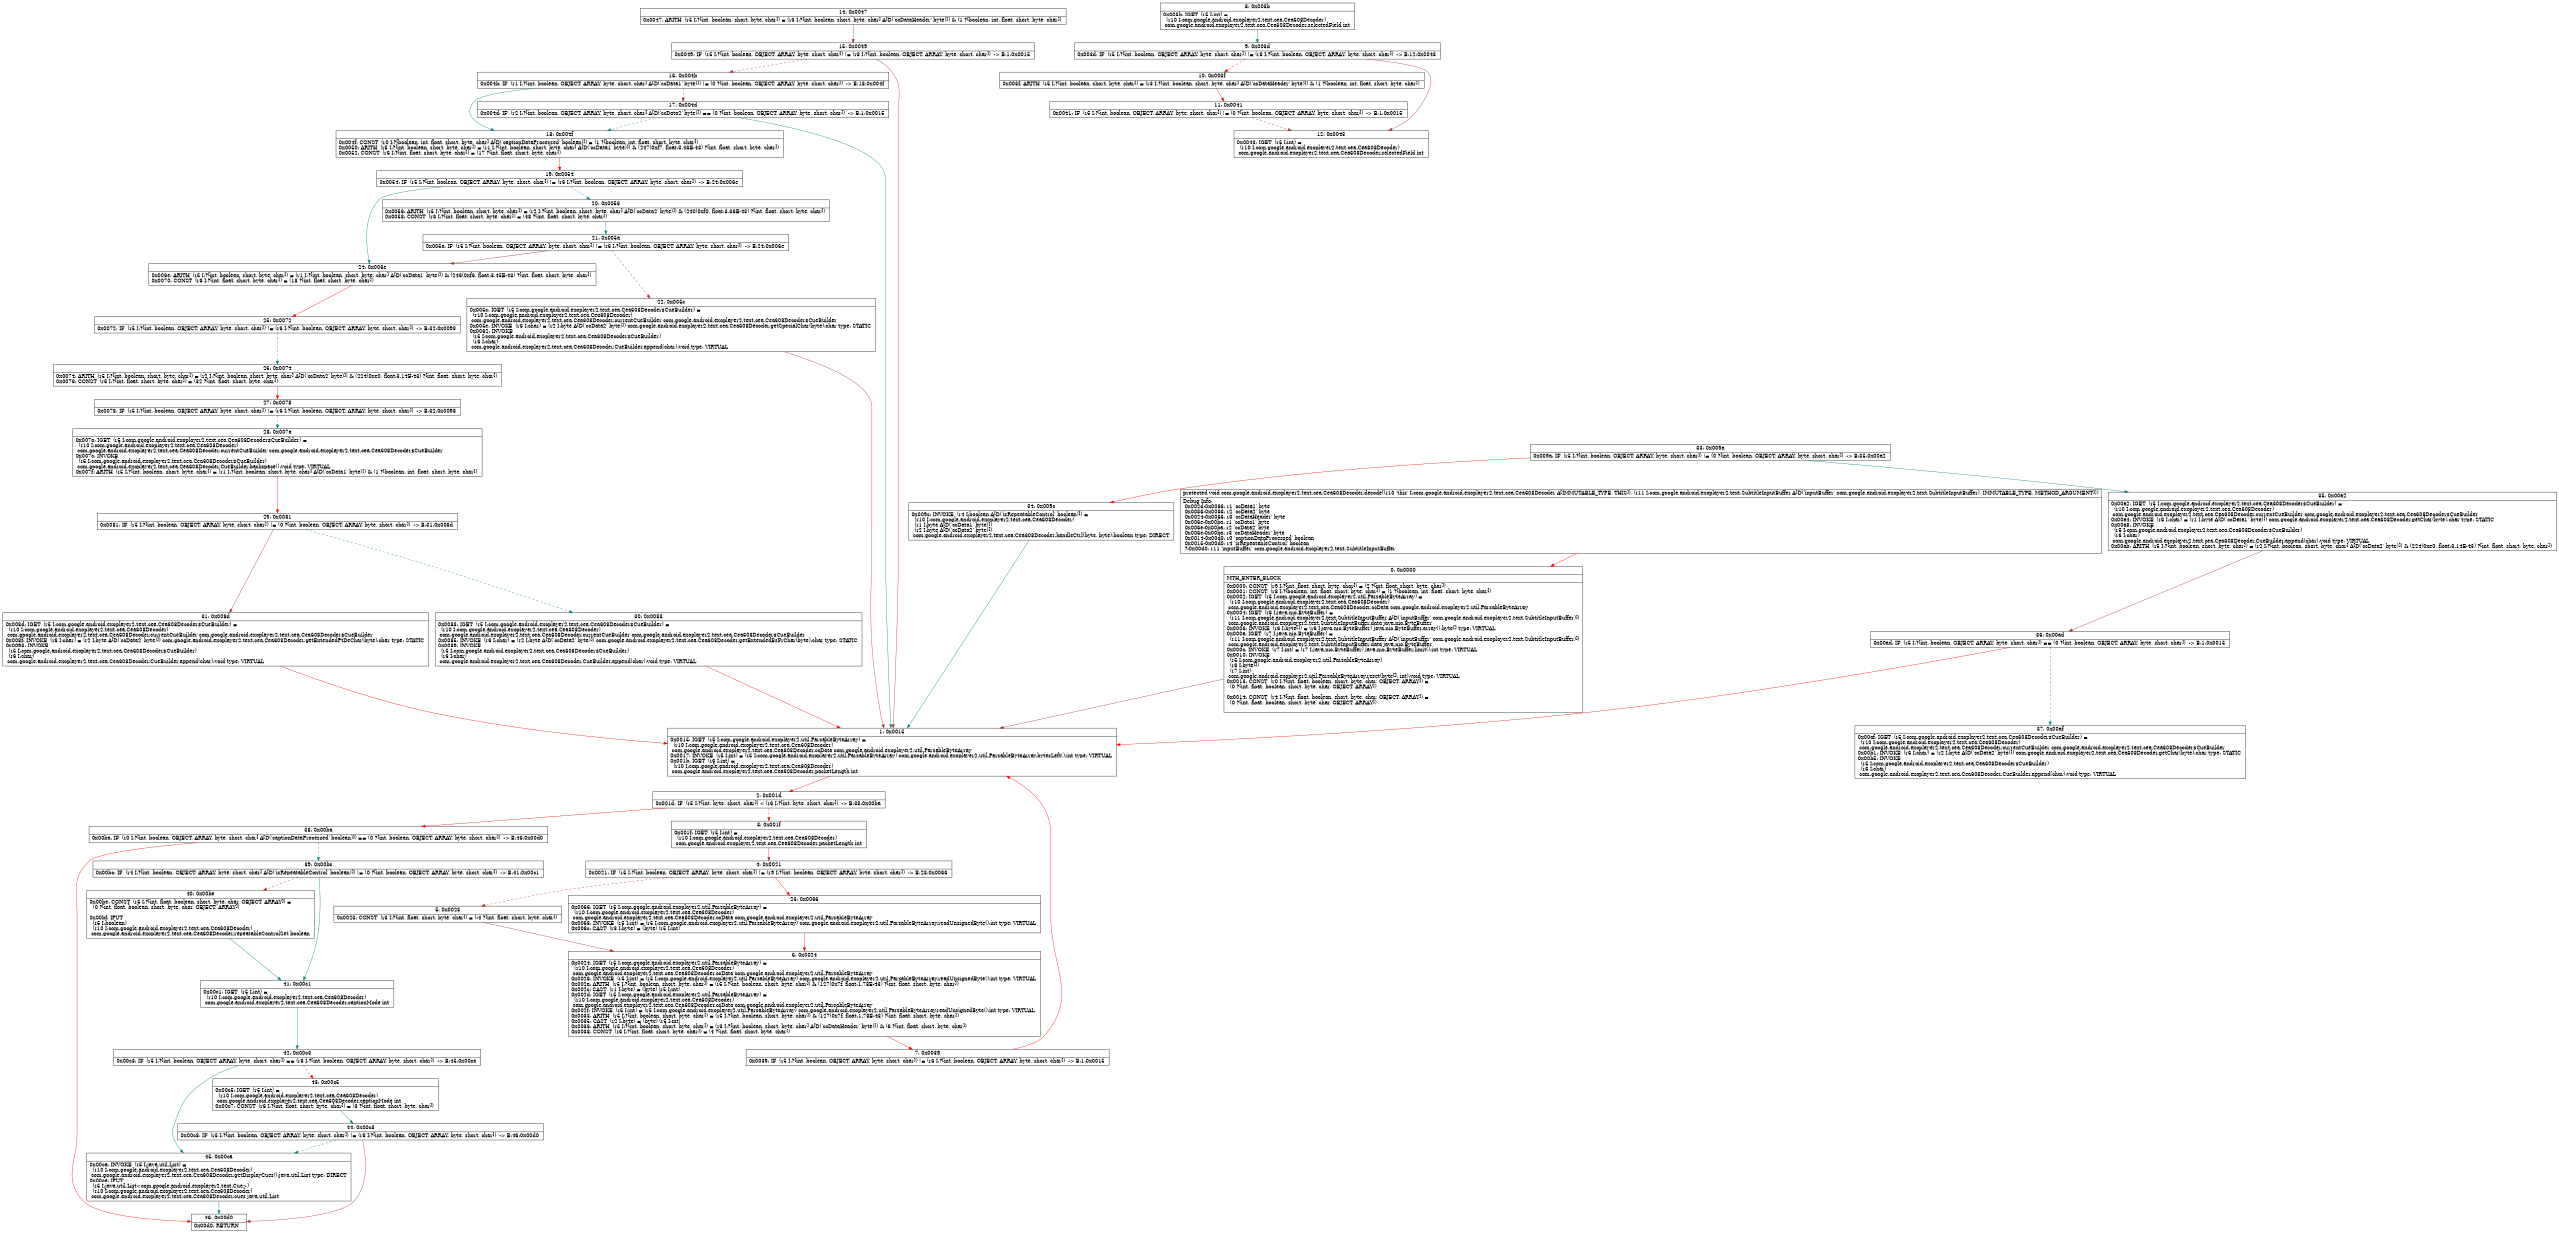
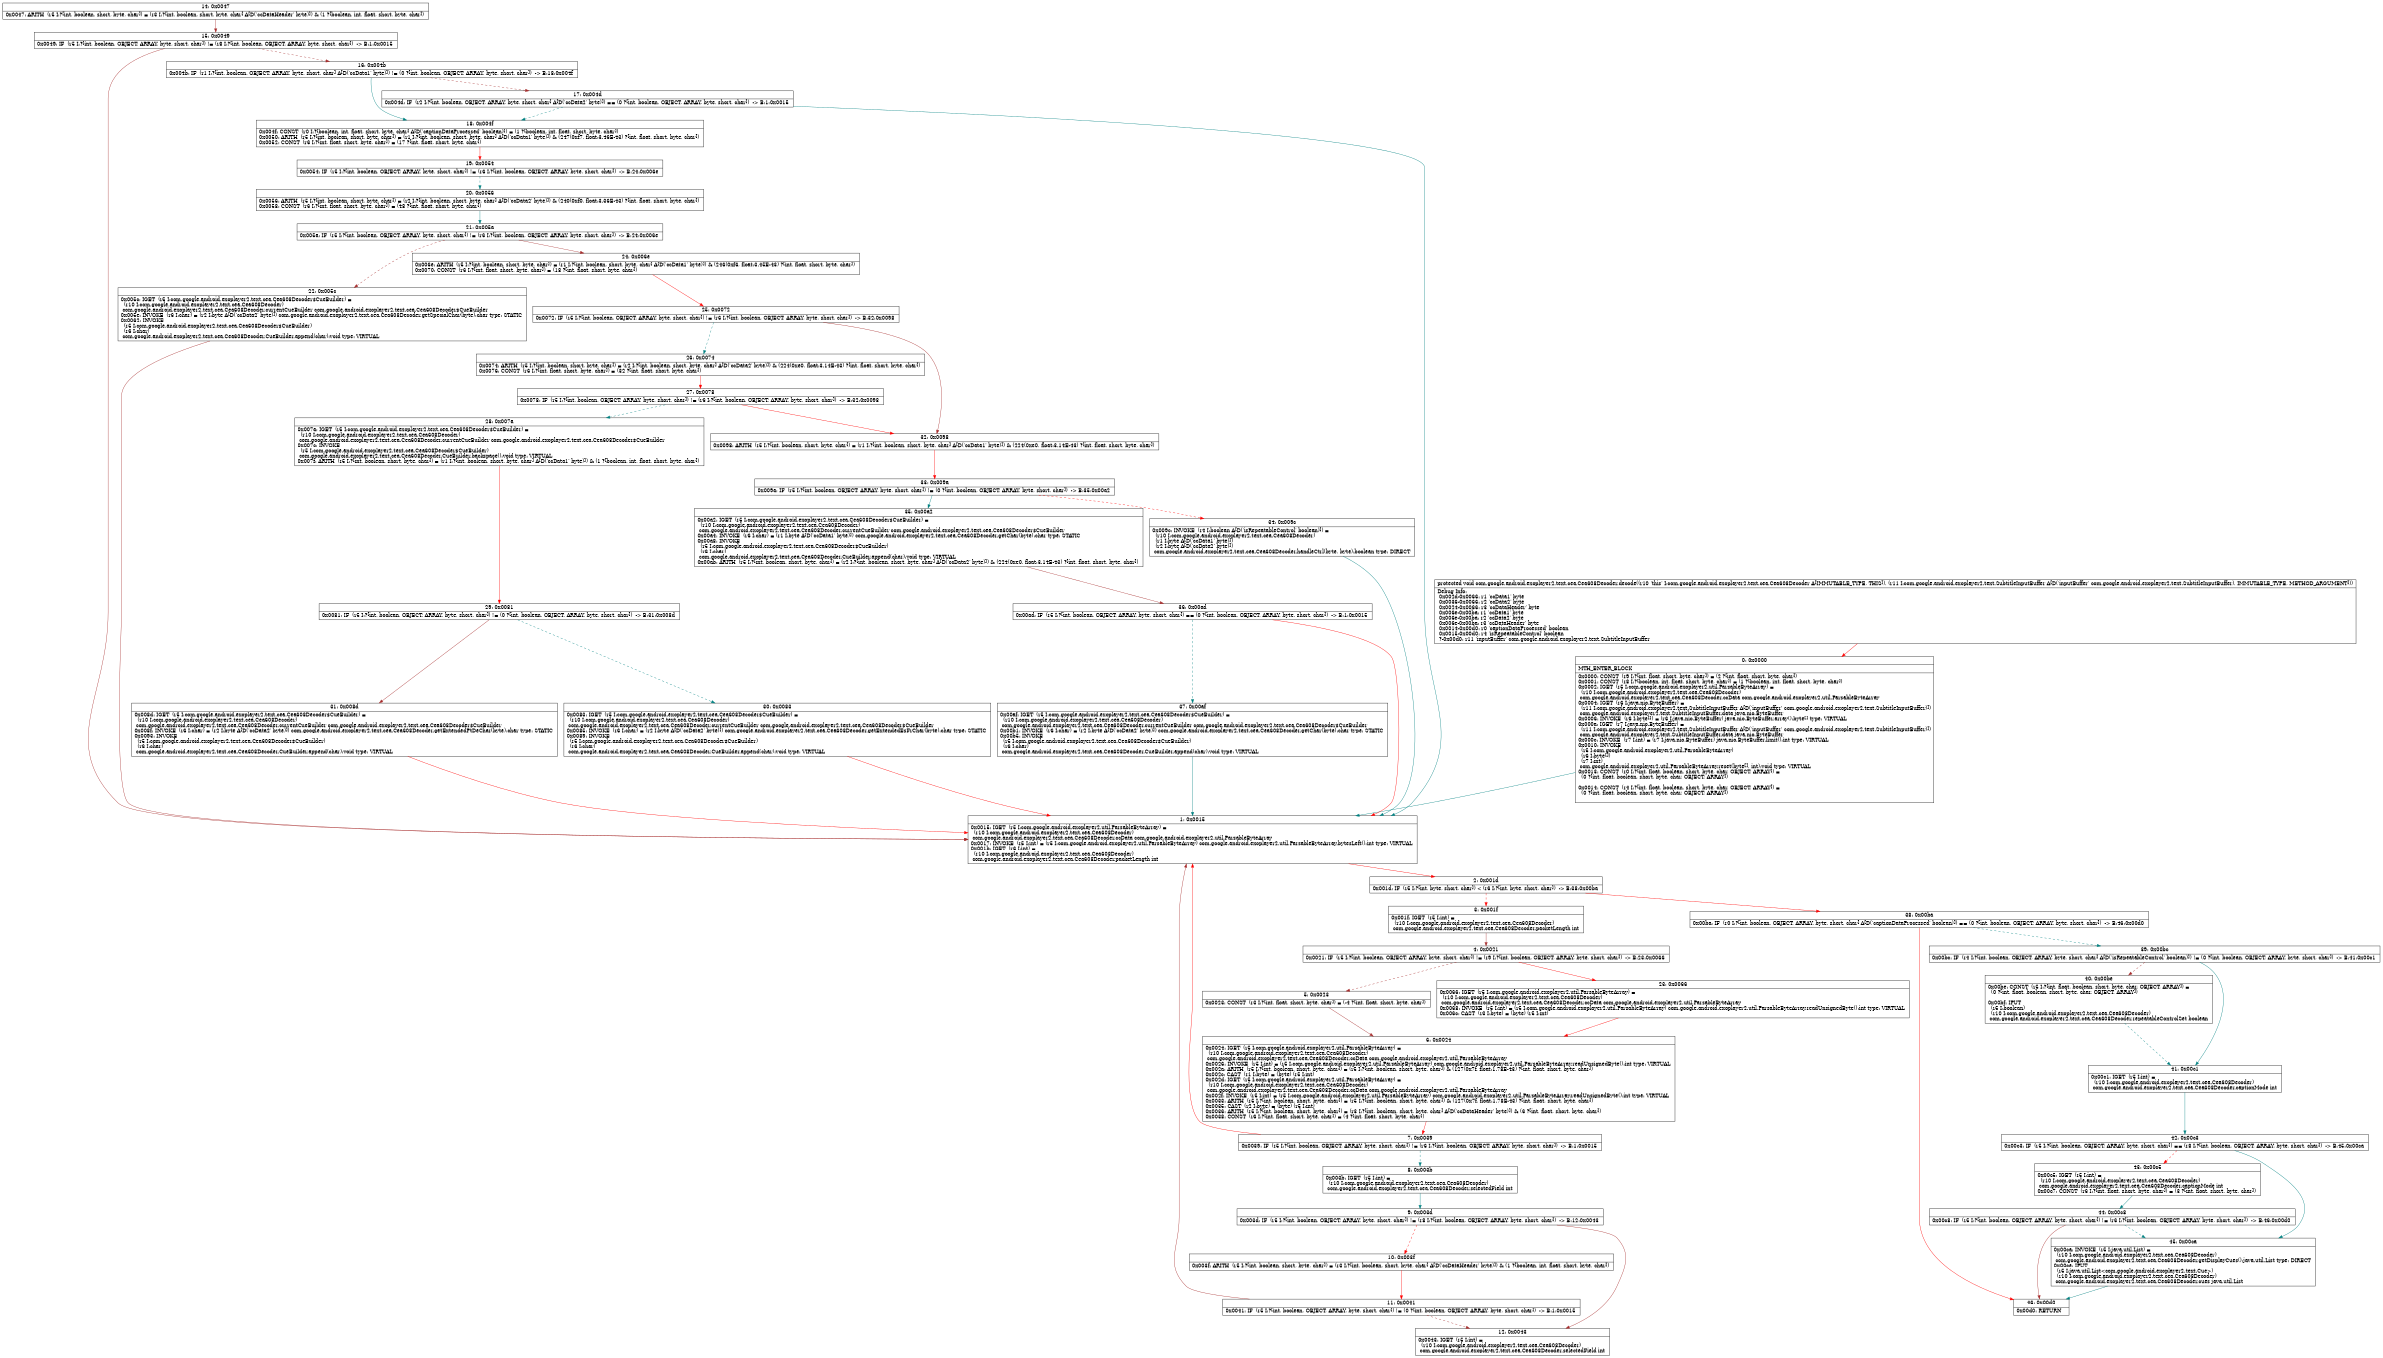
edge "19: 0x0054" -> "24: 0x006e": removed
node "32: 0x0098": added
edge "33: 0x009a" -> "34: 0x009c": style solid -> dashed
edge "0: 0x0000" -> "1: 0x0015": color brown -> teal
edge "37: 0x00af" -> "1: 0x0015": added
edge "40: 0x00be" -> "41: 0x00c1": style solid -> dashed
edge "11: 0x0041" -> "1: 0x0015": added
edge "7: 0x0039" -> "8: 0x003b": added
